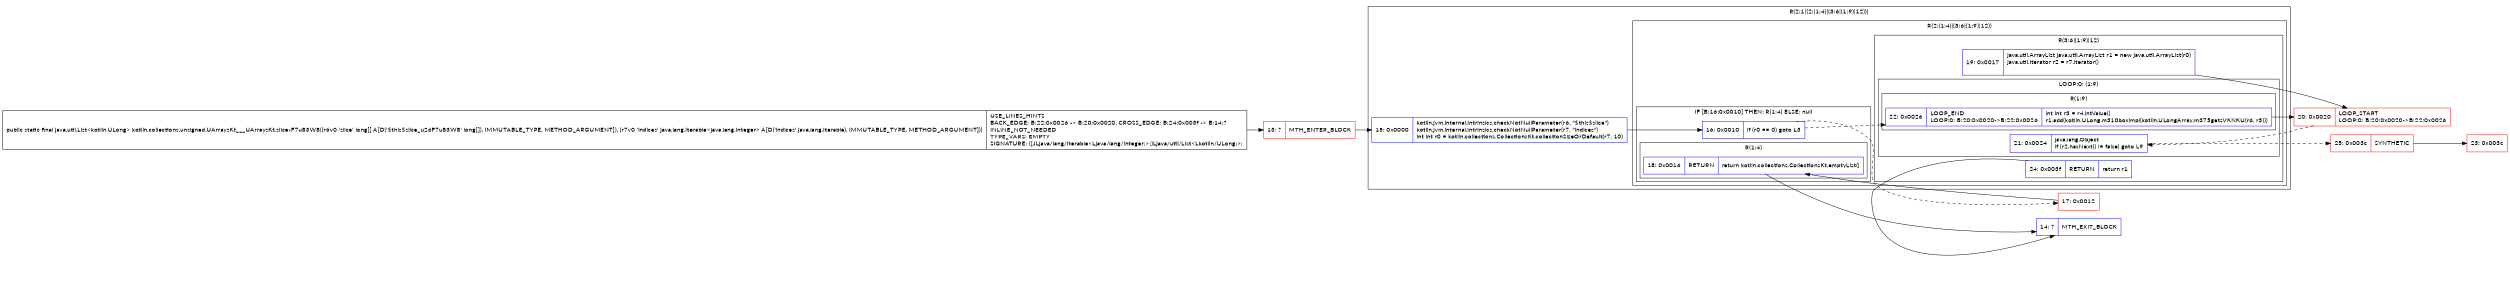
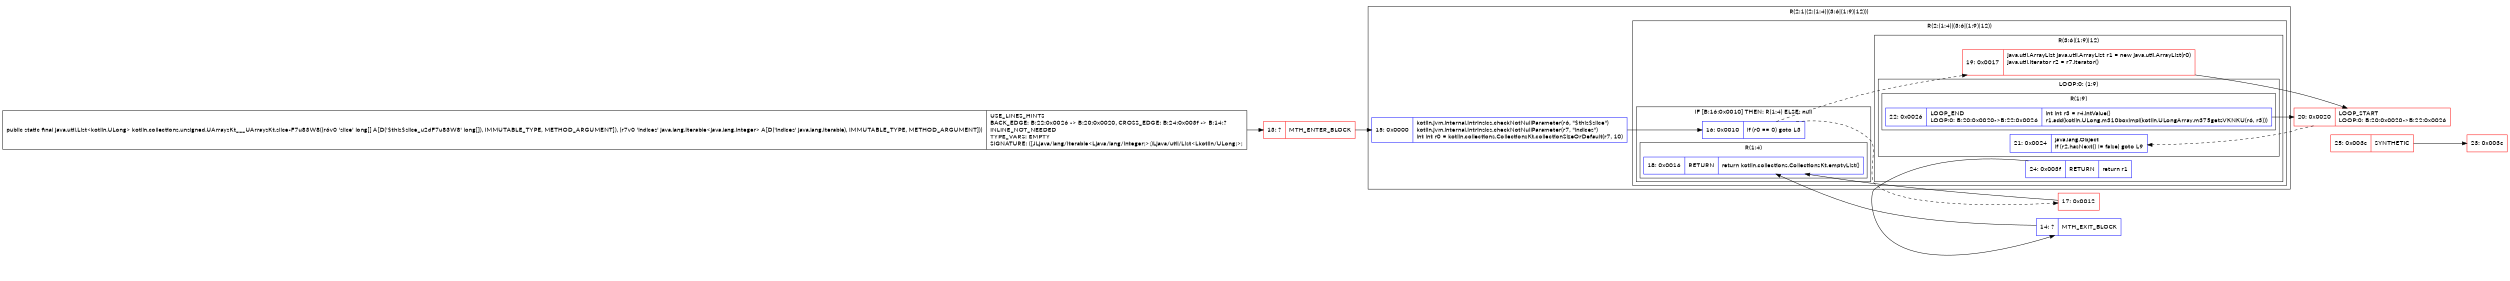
node "19: 0x0017": color blue -> red
edge "16: 0x0010" -> "22: 0x0026": now "16: 0x0010" -> "19: 0x0017"
edge "21: 0x0024" -> "25: 0x003c": removed
edge "18: 0x0016" -> "14: ?": reversed
